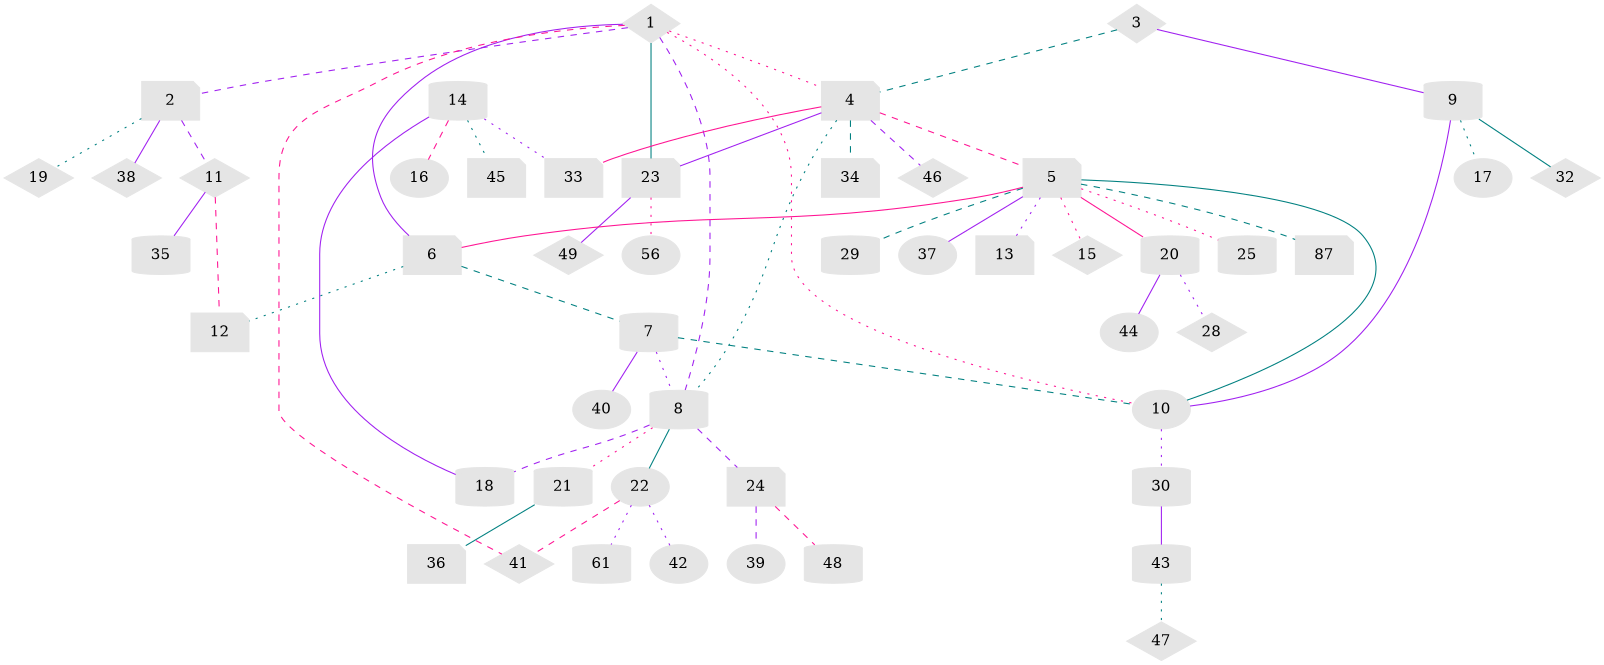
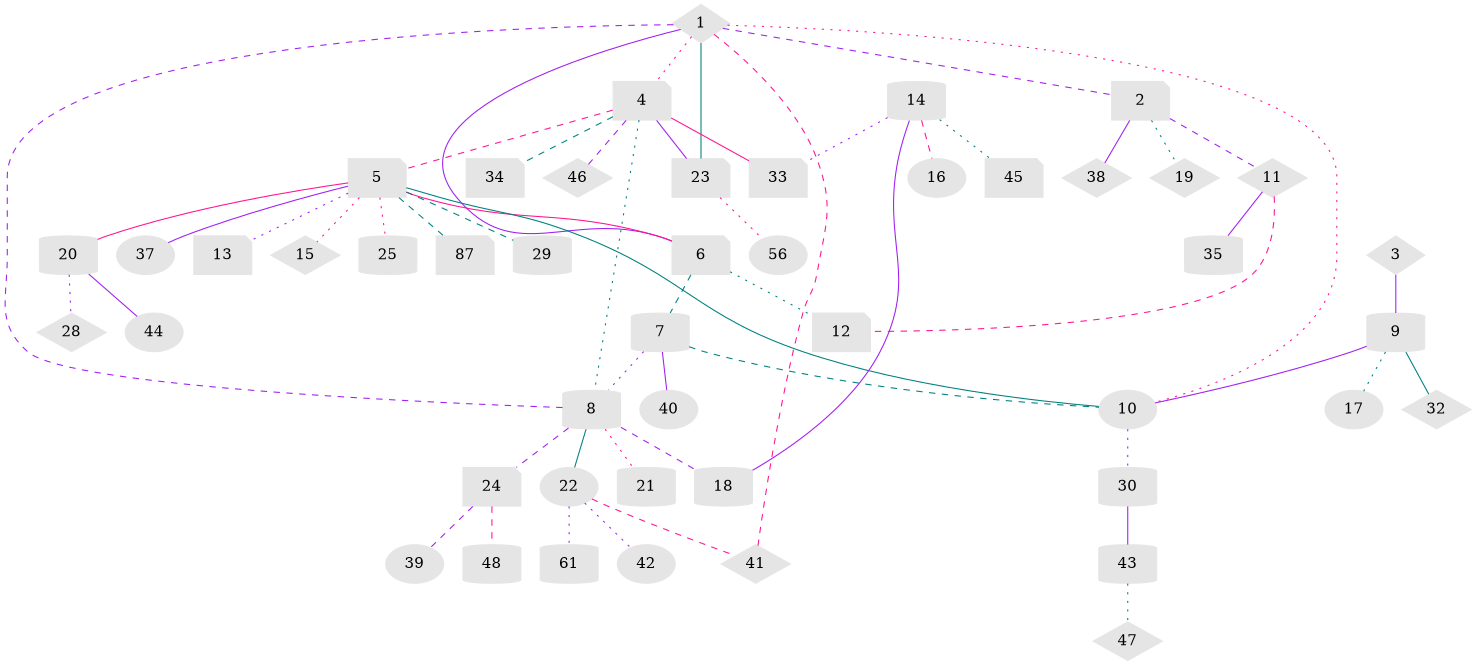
edge "3" -- "4": removed
node "49": removed
node "36": removed
